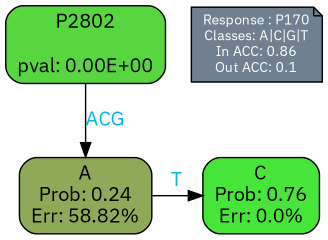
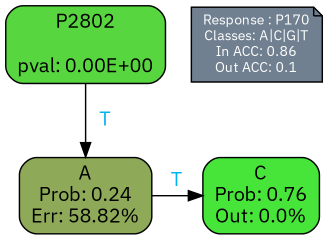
edge "P2802 pval: 0.00E+00" -> "A Prob: 0.24 Err: 58.82%": label "ACG" -> "T"
node "C Prob: 0.76 Err: 0.0%": label "C Prob: 0.76 Err: 0.0%" -> "C Prob: 0.76 Out: 0.0%"
